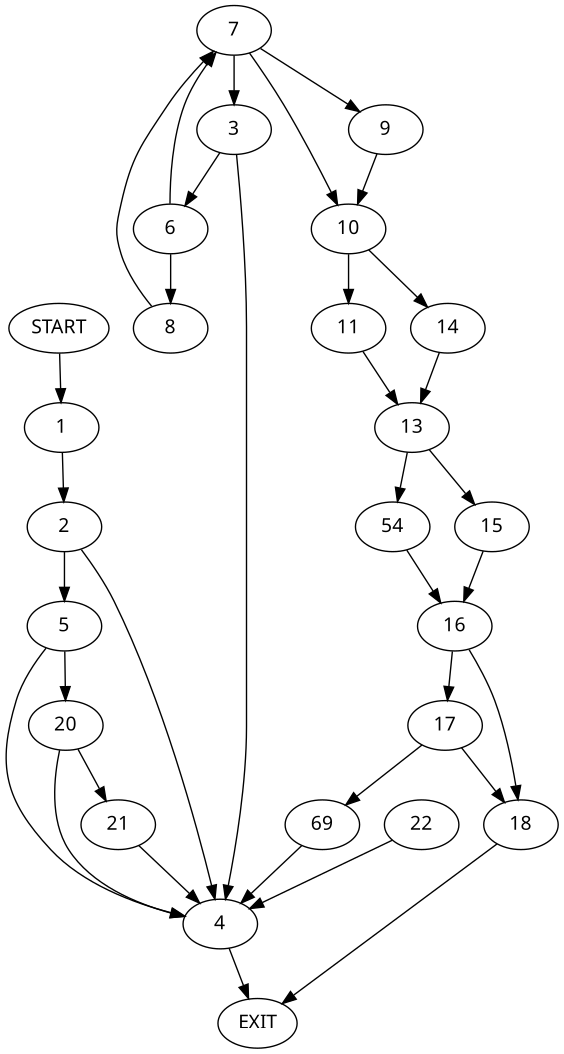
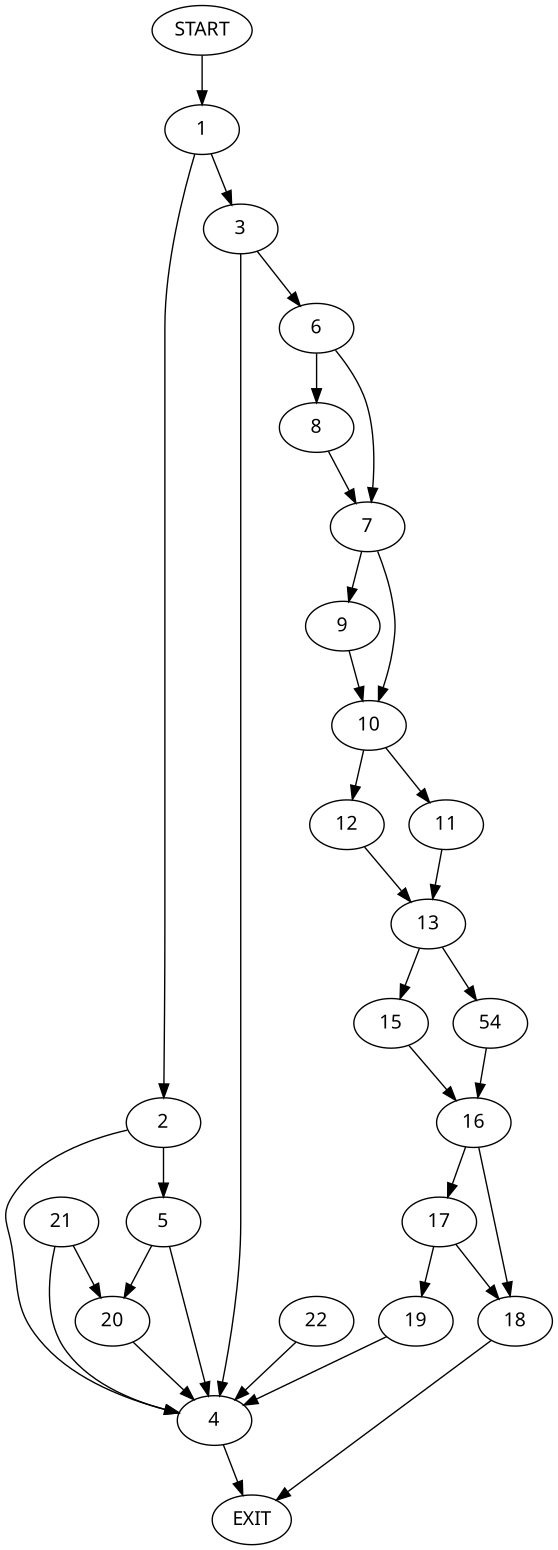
edge "7" -> "3": now "1" -> "3"
node "14": label "14" -> "12"
edge "20" -> "21": reversed
node "69": label "69" -> "19"
